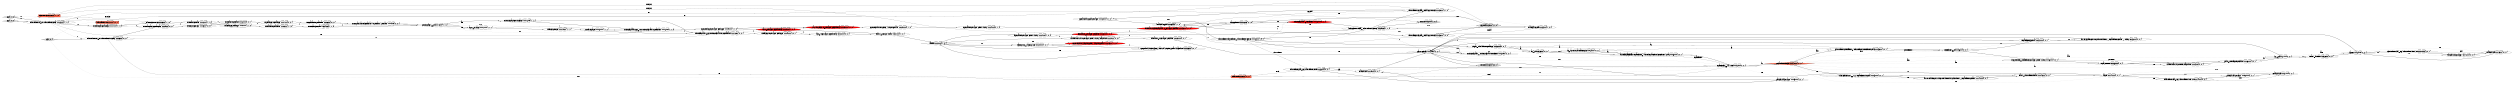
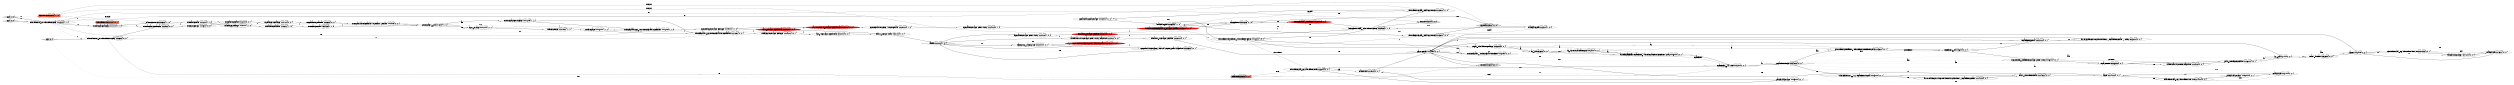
node "templateElement.isImplicit()@@@42@@@['0', '0', '1']": fillcolor tomato -> white
